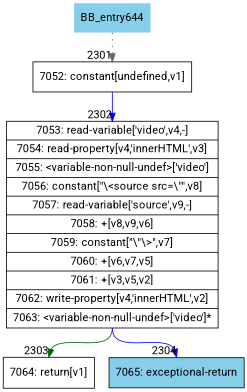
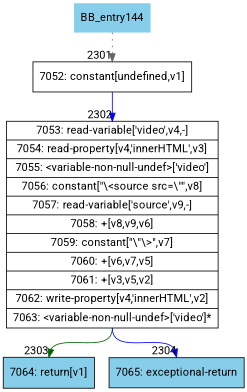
node "BB_entry644": label "BB_entry644" -> "BB_entry144"
node "7064: return[v1]": fillcolor white -> skyblue
